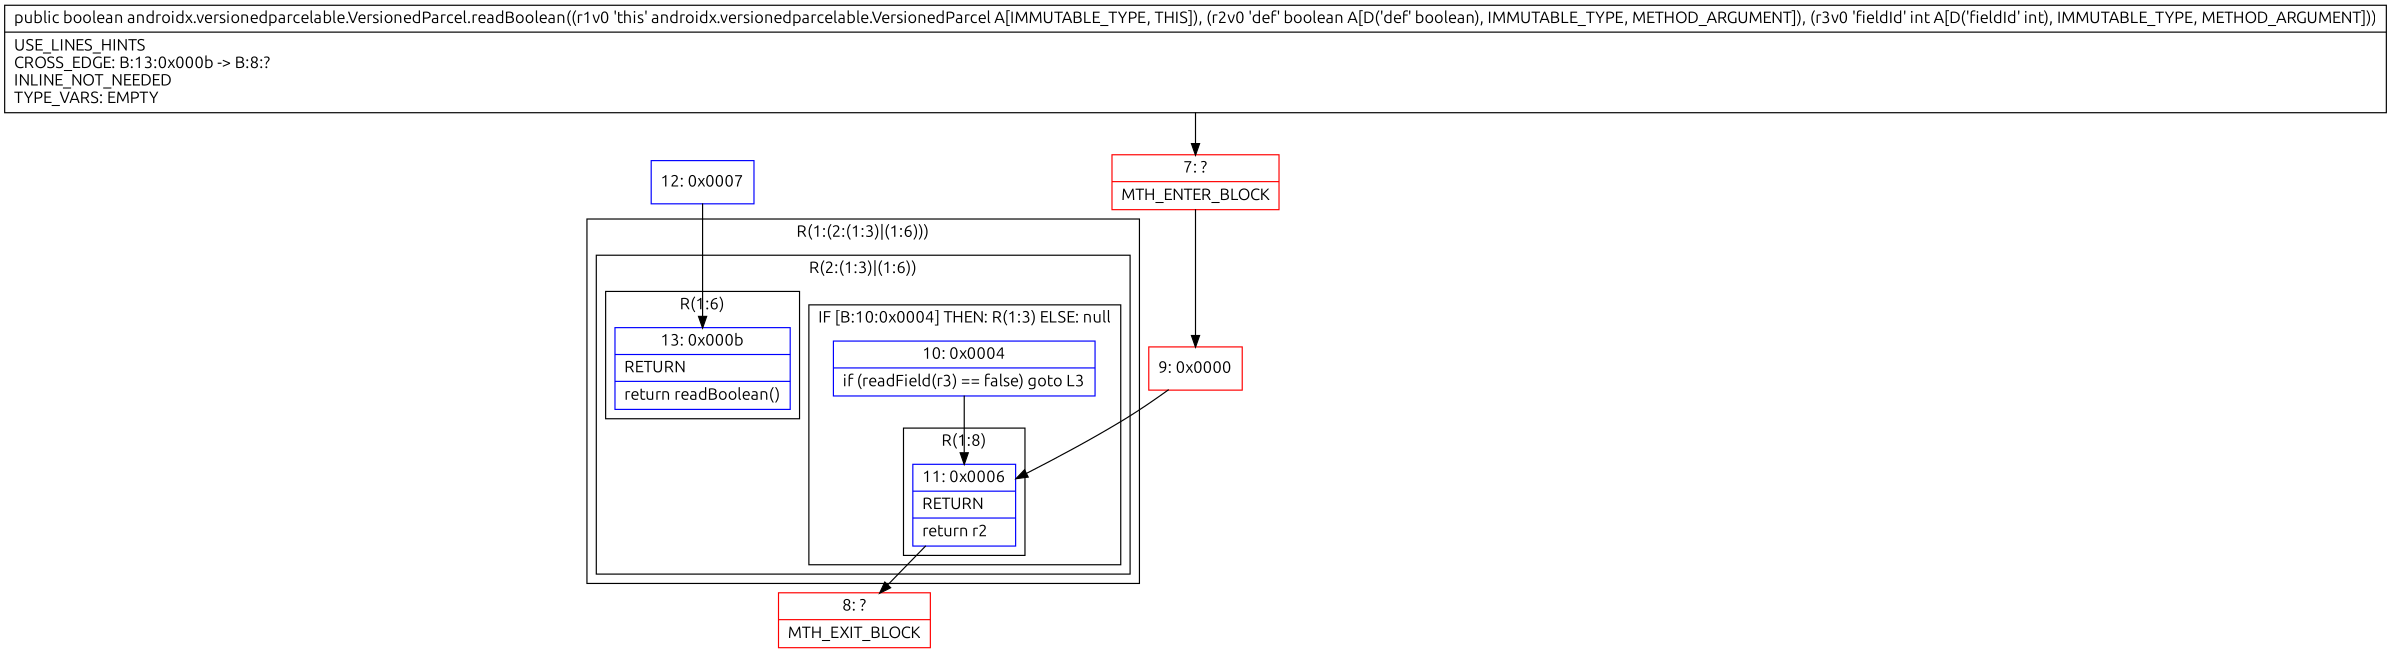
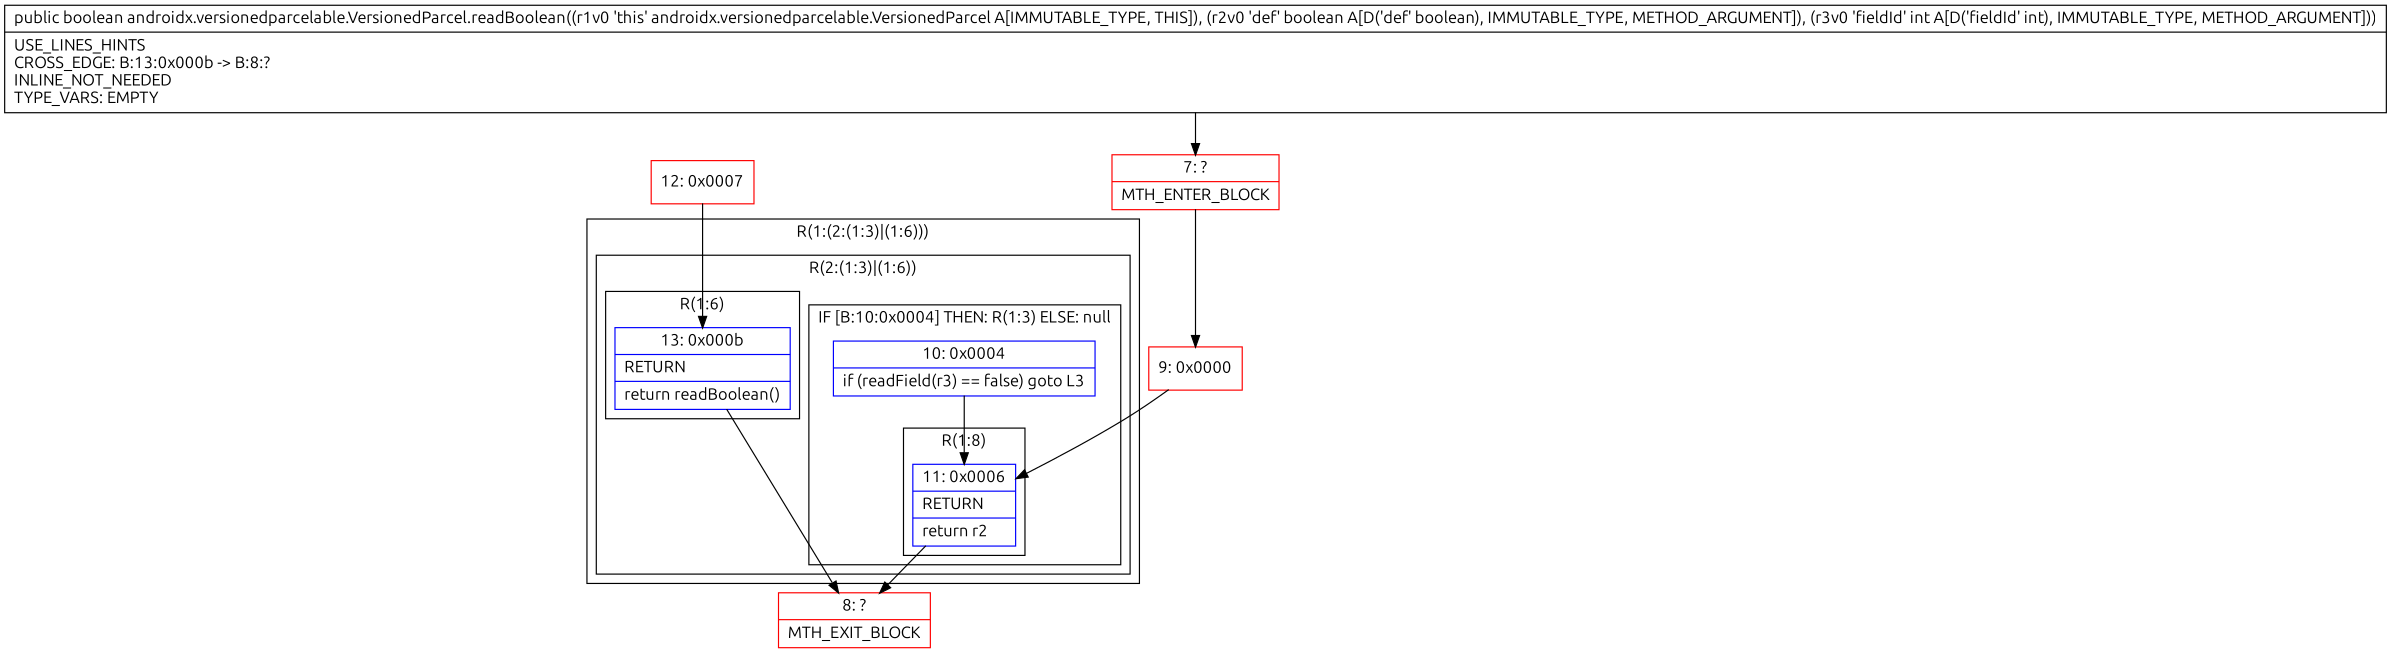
node "12: 0x0007": color blue -> red
edge "13: 0x000b" -> "8: ?": added
